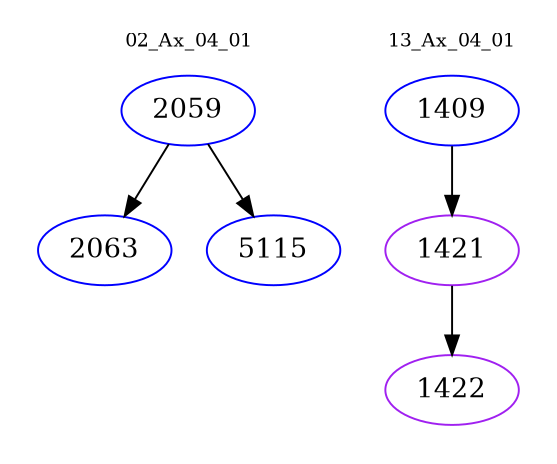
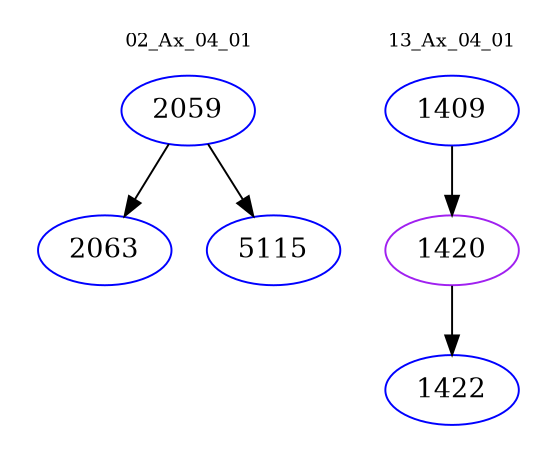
node "1421": label "1421" -> "1420"
node "1422": color purple -> blue
